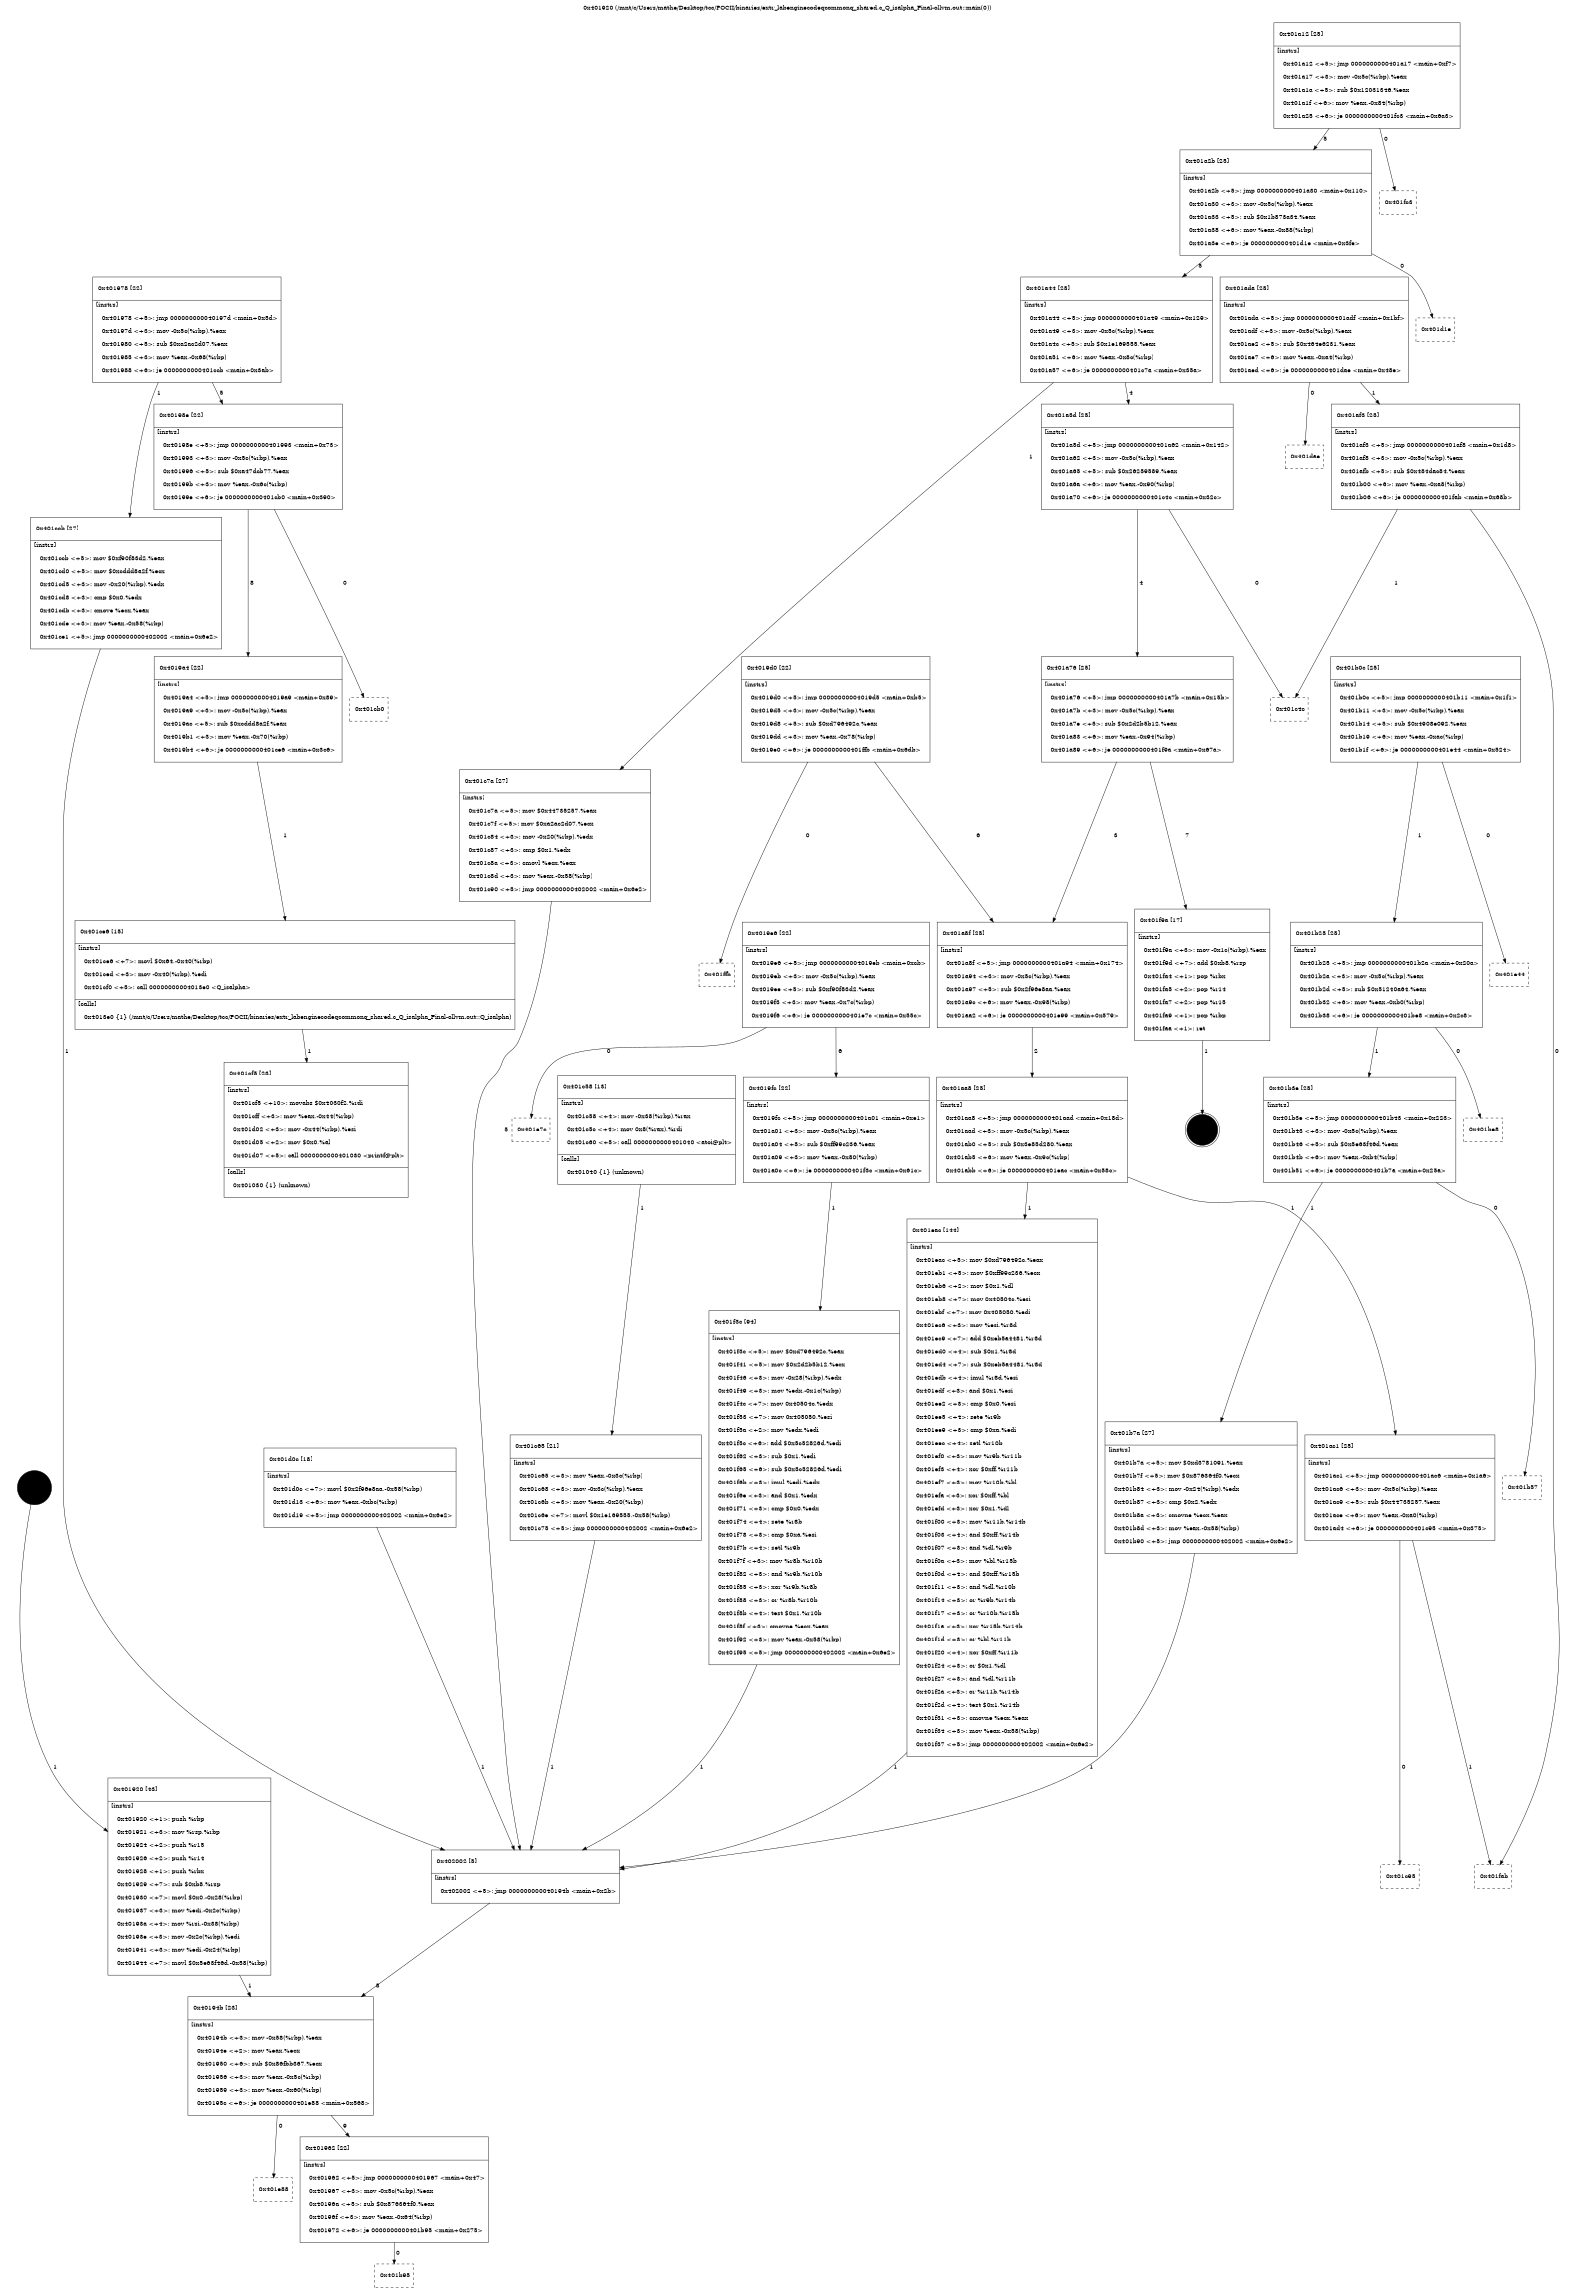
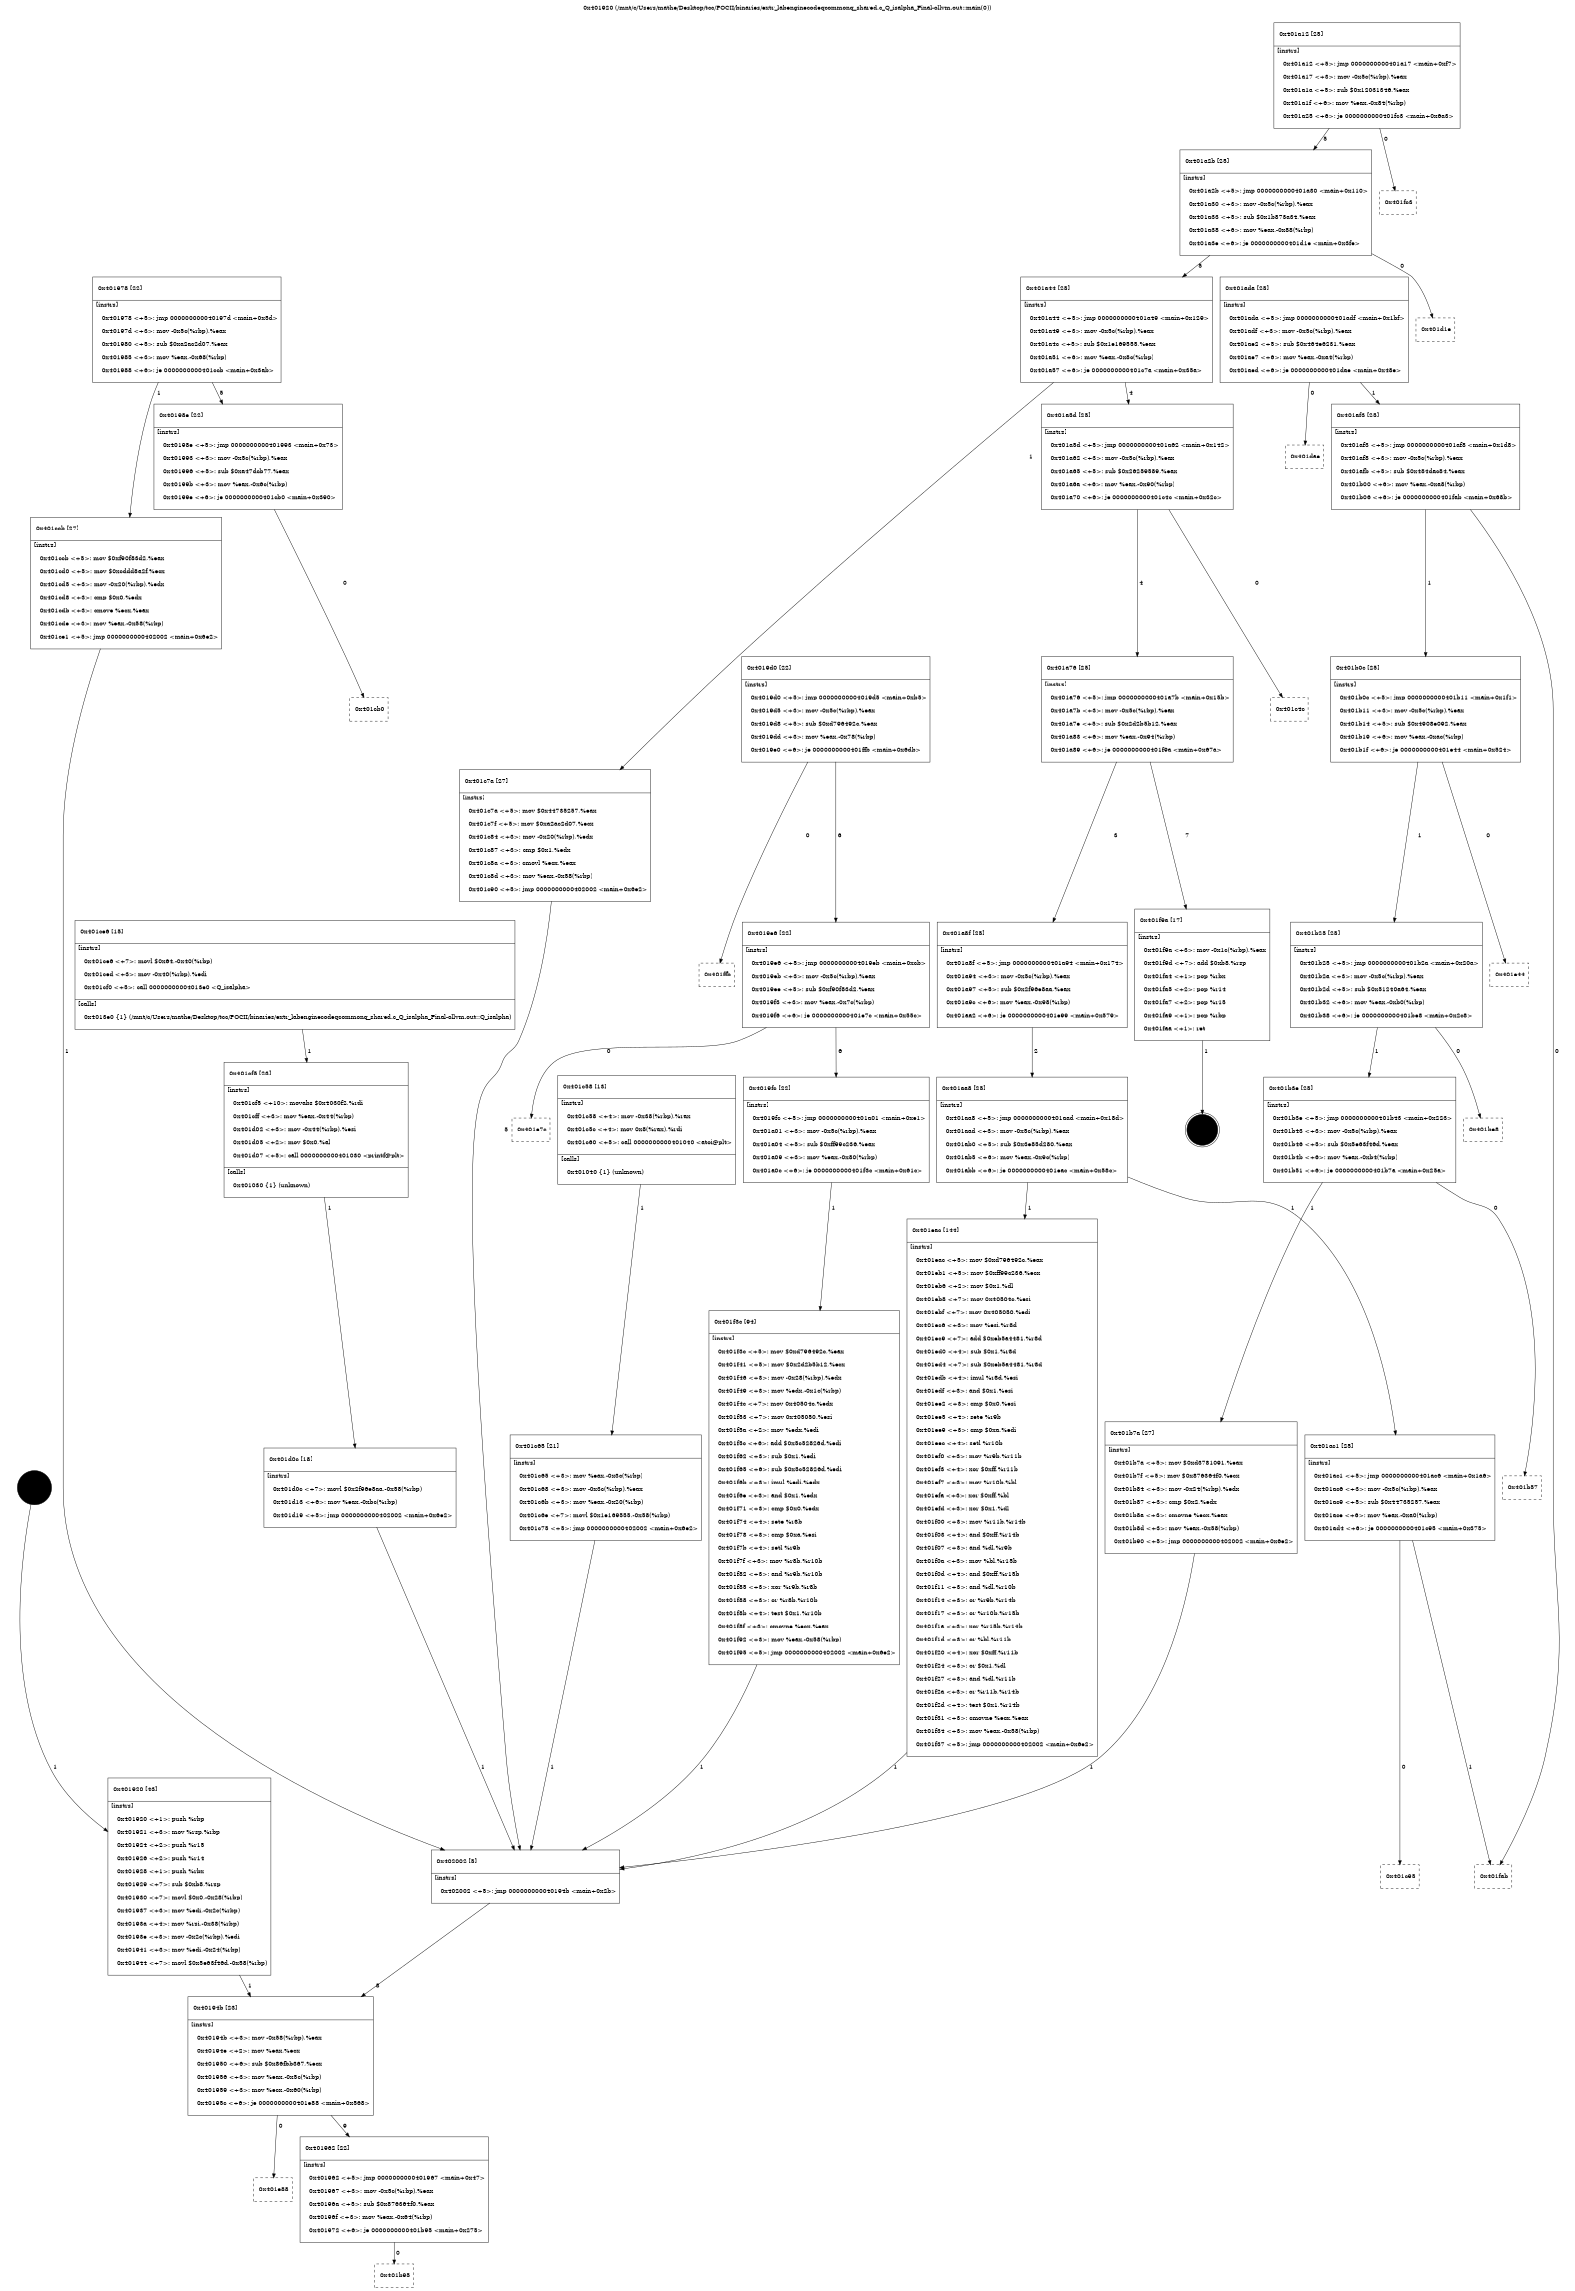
edge "0x401af3 [25]" -> "0x401c4c": now "0x401af3 [25]" -> "0x401b0c [25]"
node "0x4019a4 [22]": removed
edge "0x4019d0 [22]" -> "0x401a8f [25]": now "0x4019d0 [22]" -> "0x4019e6 [22]"
edge "0x401cf5 [23]" -> "0x401d0c [18]": added, label "1"
